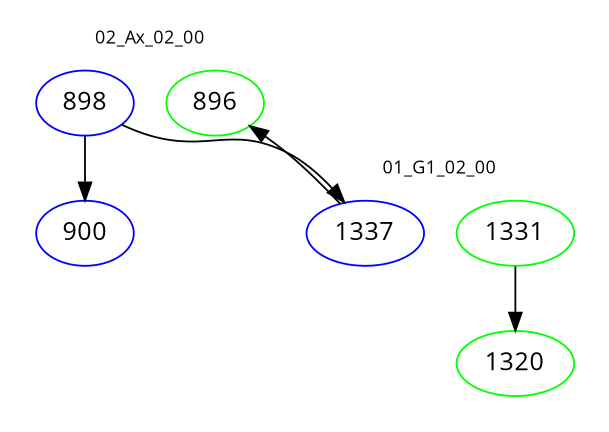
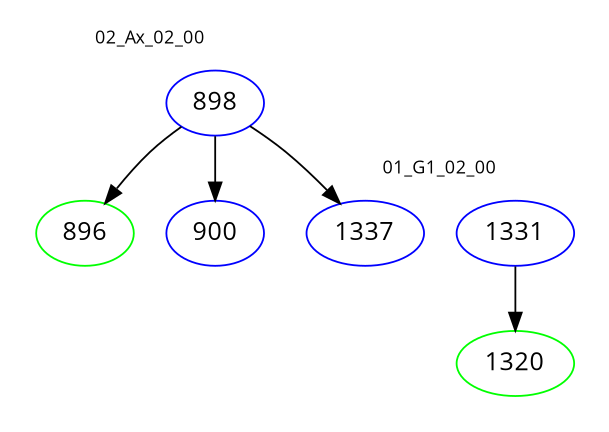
edge "1337" -> "896": now "898" -> "896"
node "1331": color green -> blue
